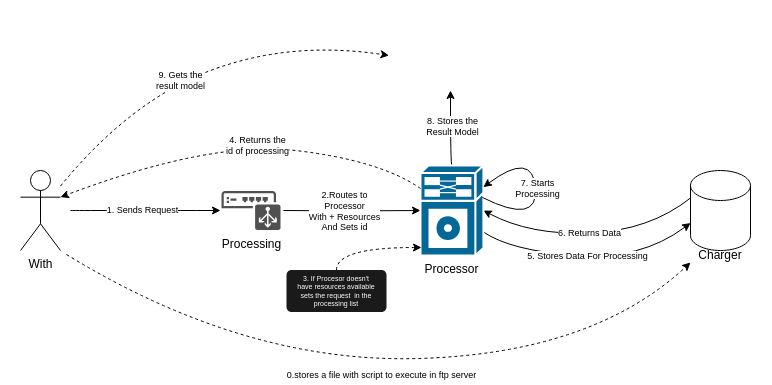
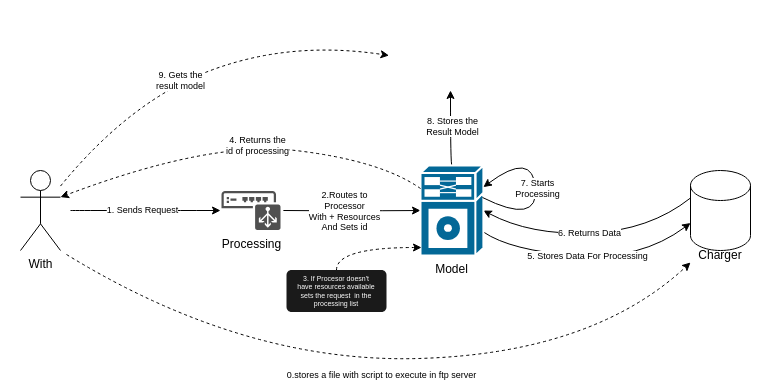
node "Processor": label "Processor" -> "Model"
